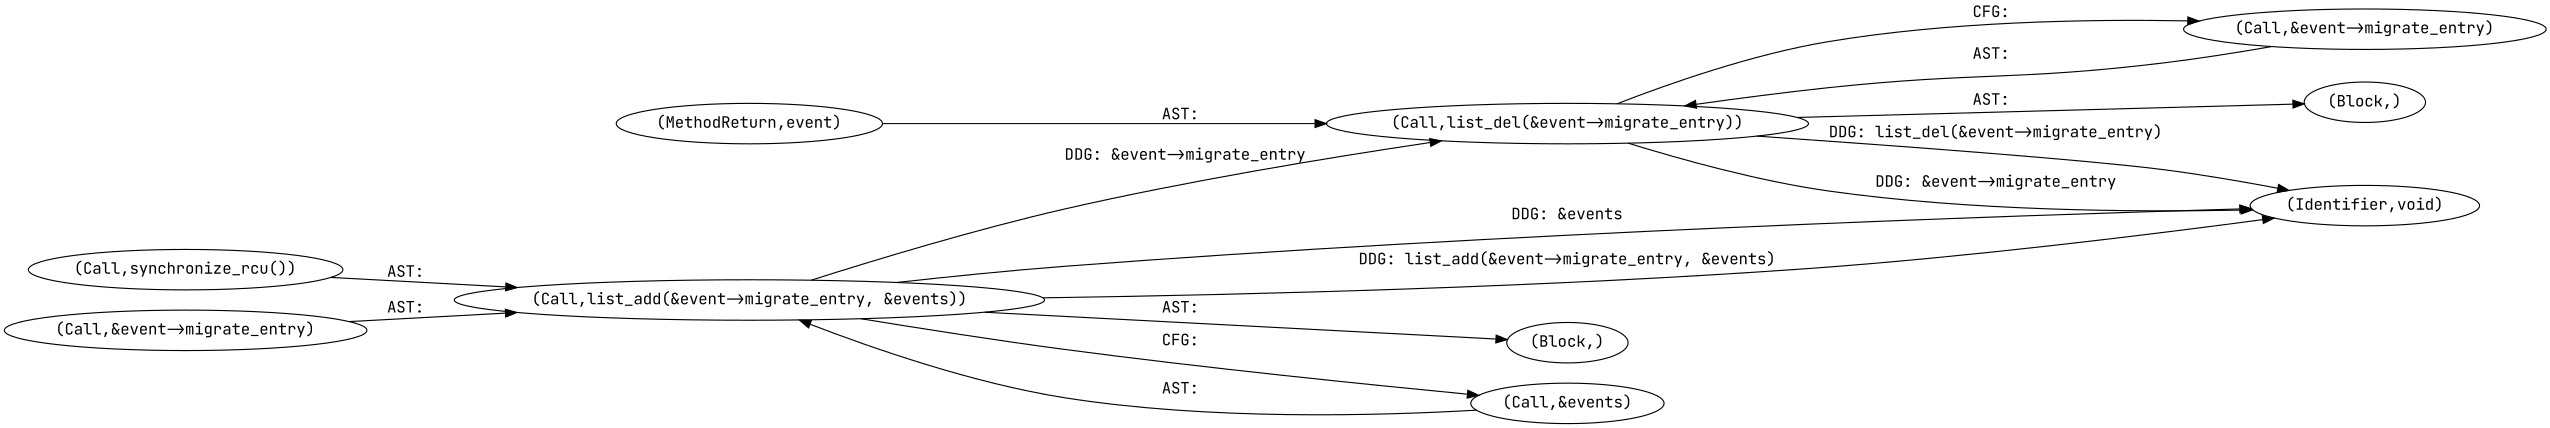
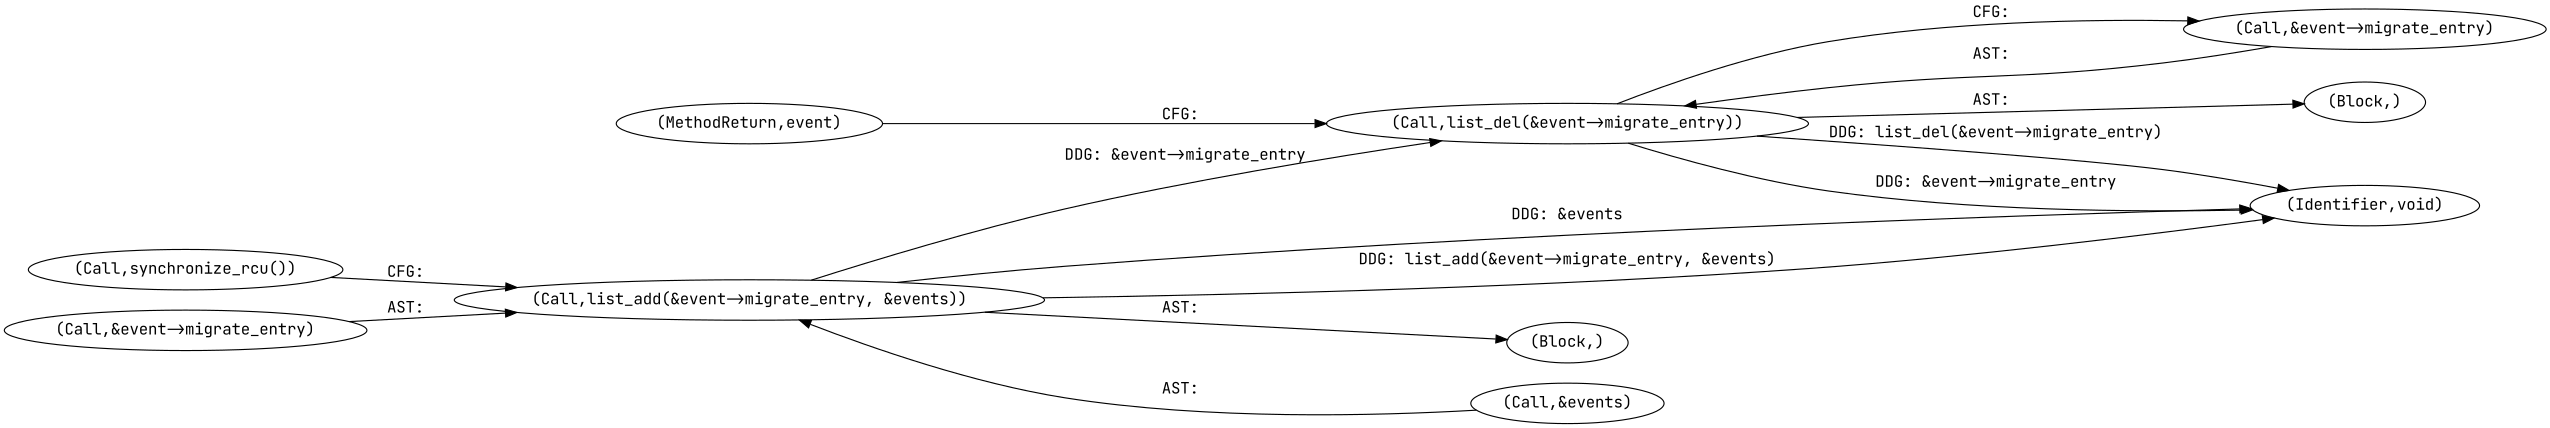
edge "(MethodReturn,event)" -> "(Call,list_del(&event->migrate_entry))": label "AST: " -> "CFG: "
edge "(Call,synchronize_rcu())" -> "(Call,list_add(&event->migrate_entry, &events))": label "AST: " -> "CFG: "
edge "(Call,list_add(&event->migrate_entry, &events))" -> "(Call,&events)": removed, label "CFG:"
